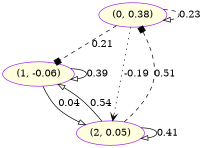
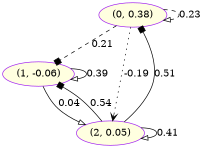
edge "(2, 0.05)" -> "(0, 0.38)": style dashed -> solid
edge "(2, 0.05)" -> "(1, -0.06)": arrowhead onormal -> box
